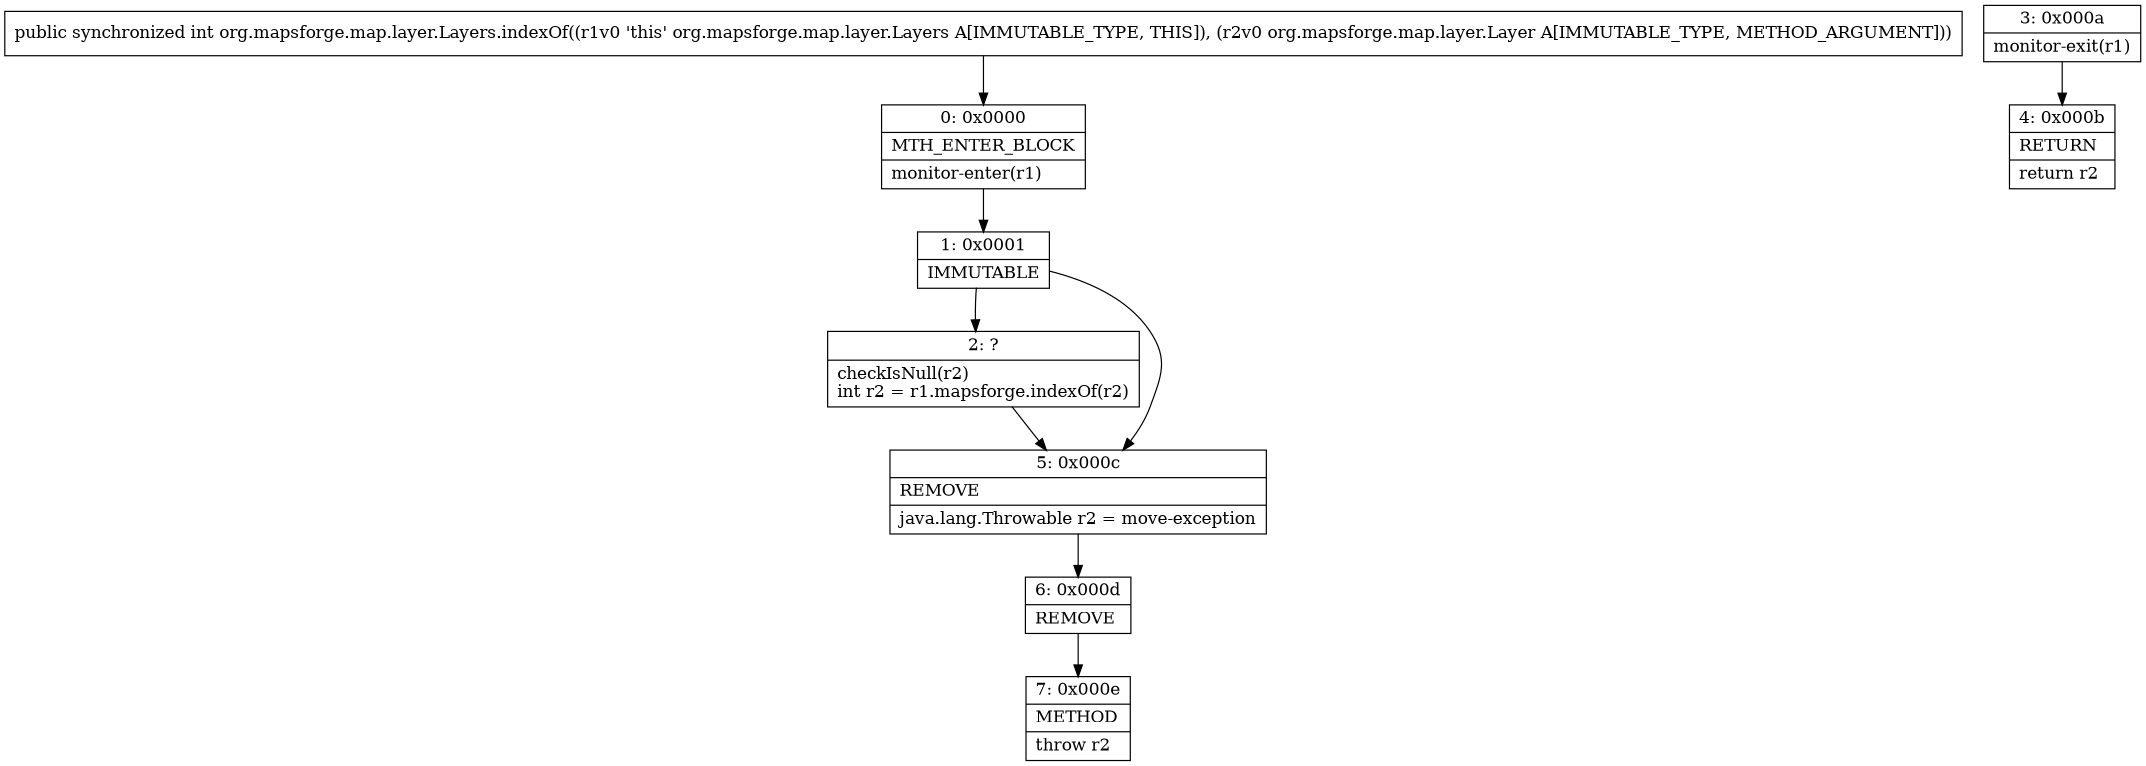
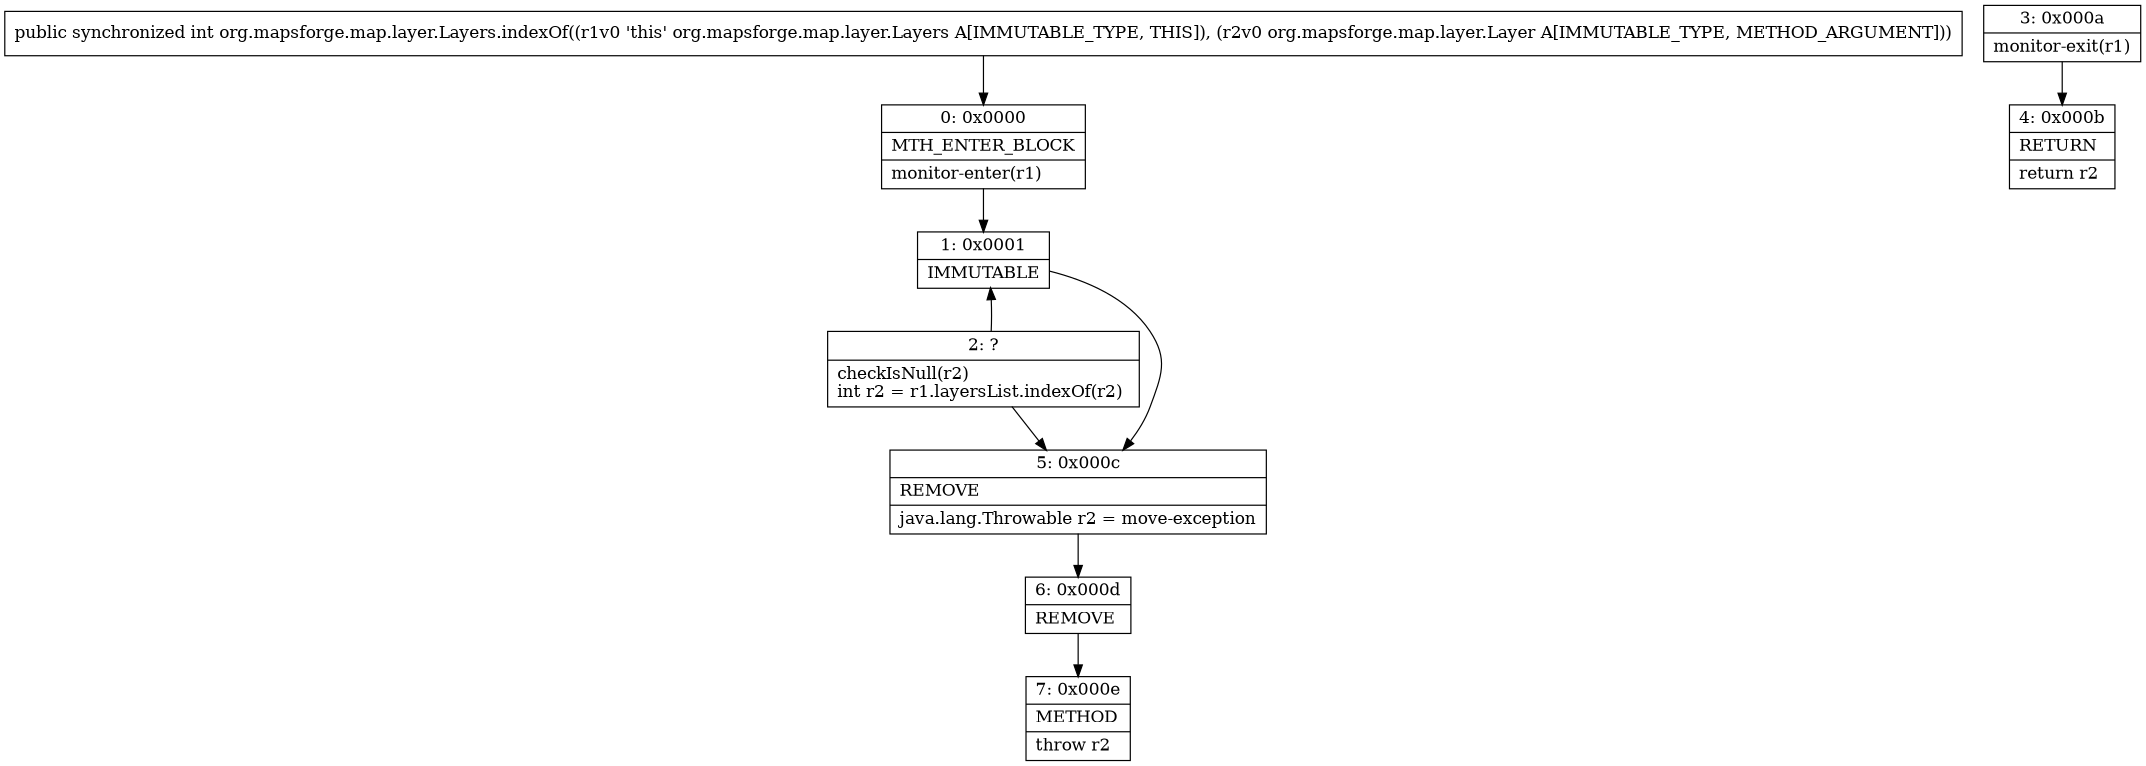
edge "1: 0x0001" -> "2: ?": reversed
node "2: ?": text "int r2 = r1.mapsforge.indexOf(r2)" -> "int r2 = r1.layersList.indexOf(r2)"
